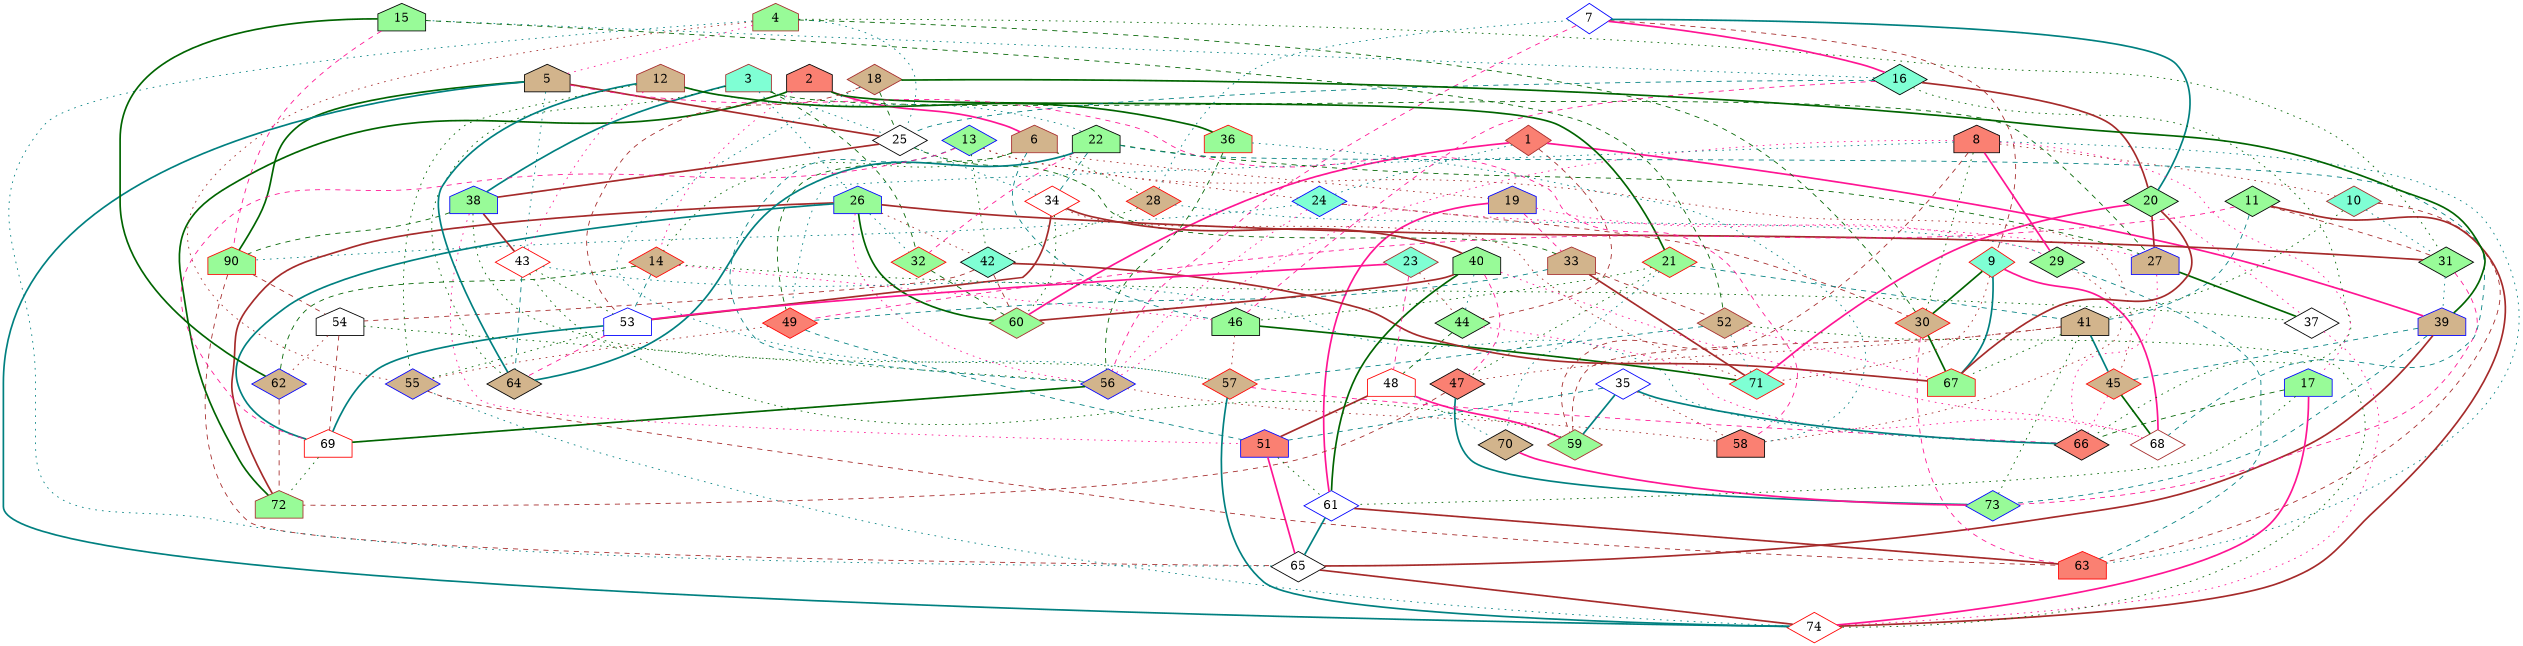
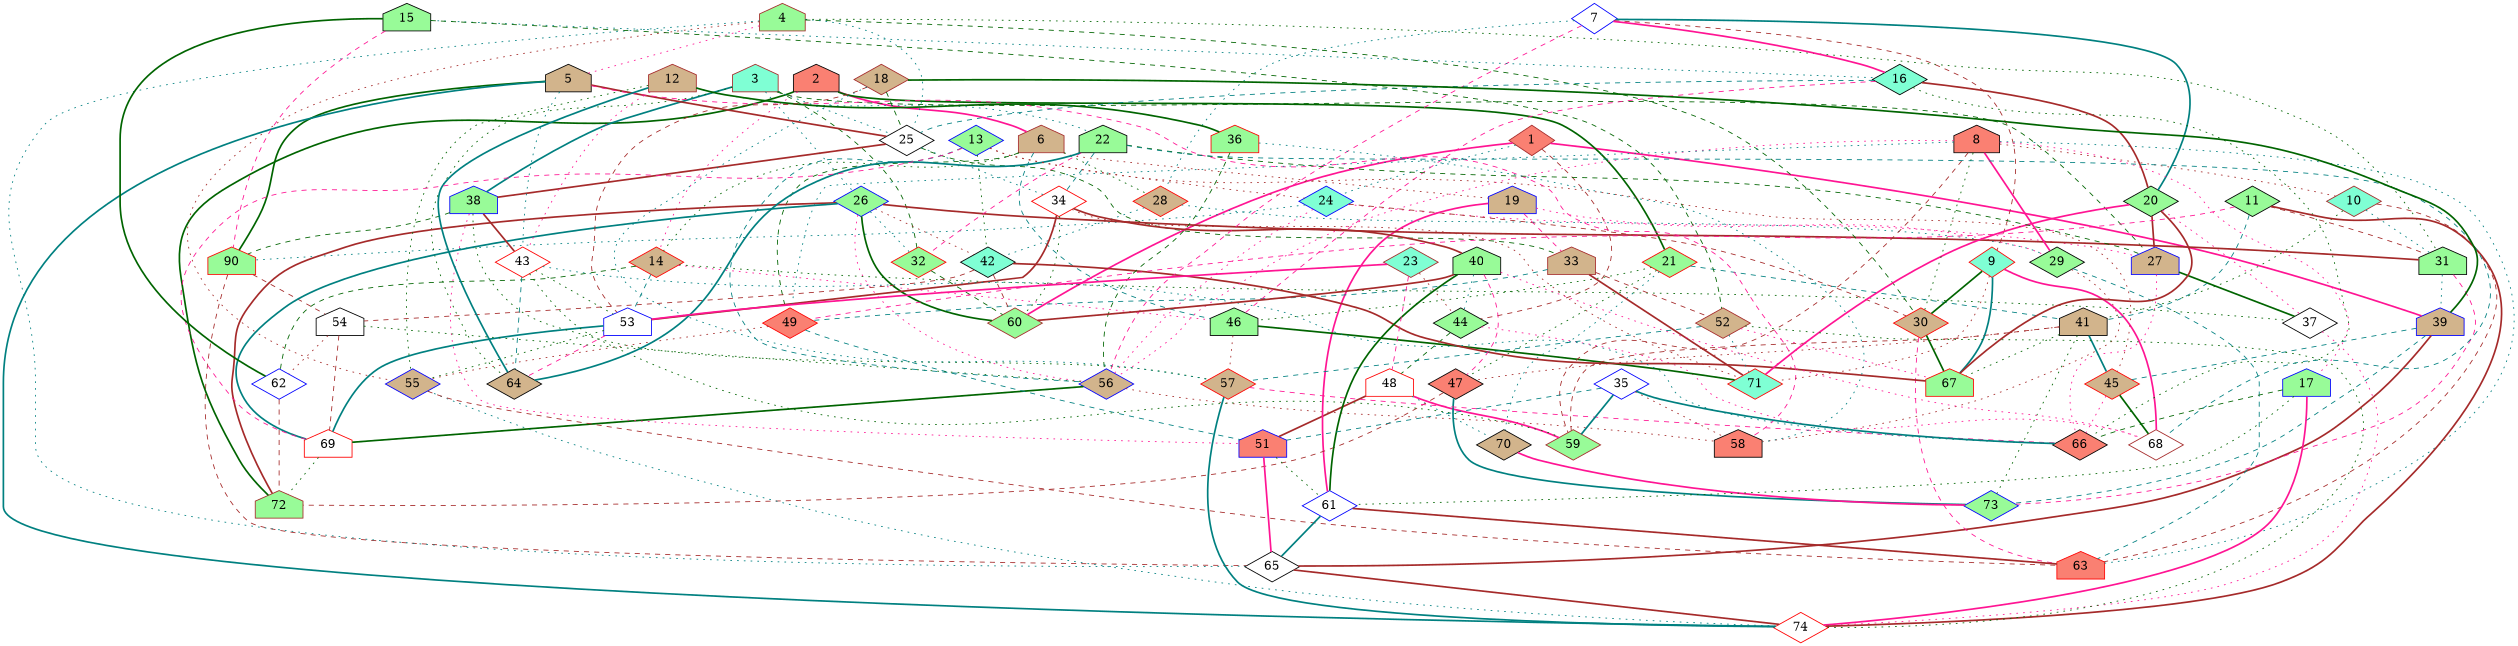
node "26": shape house -> diamond
edge "28" -- "42": color darkgreen -> teal
node "31": shape diamond -> house
node "62": fillcolor tan -> white
